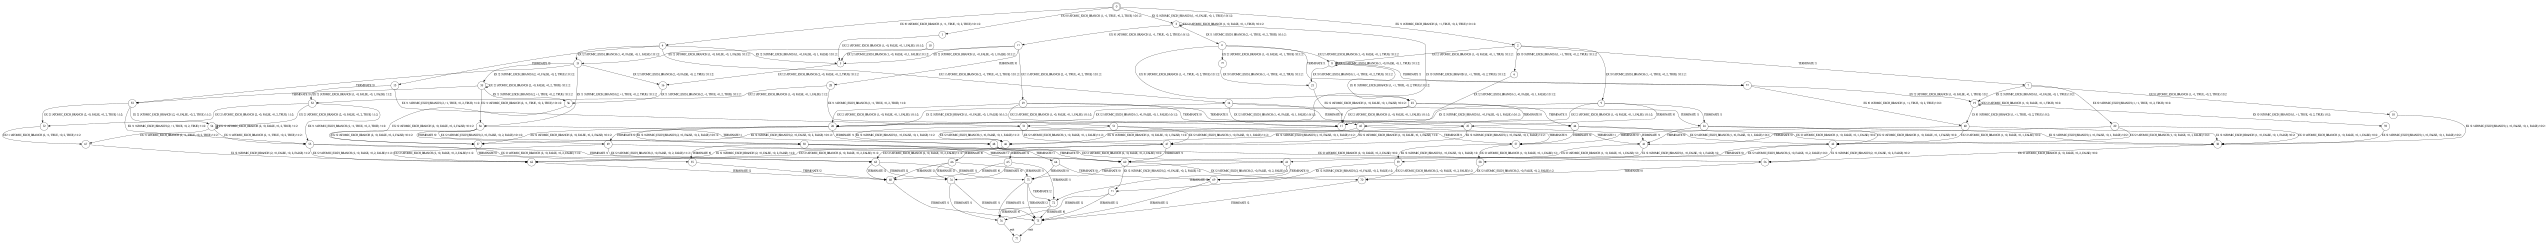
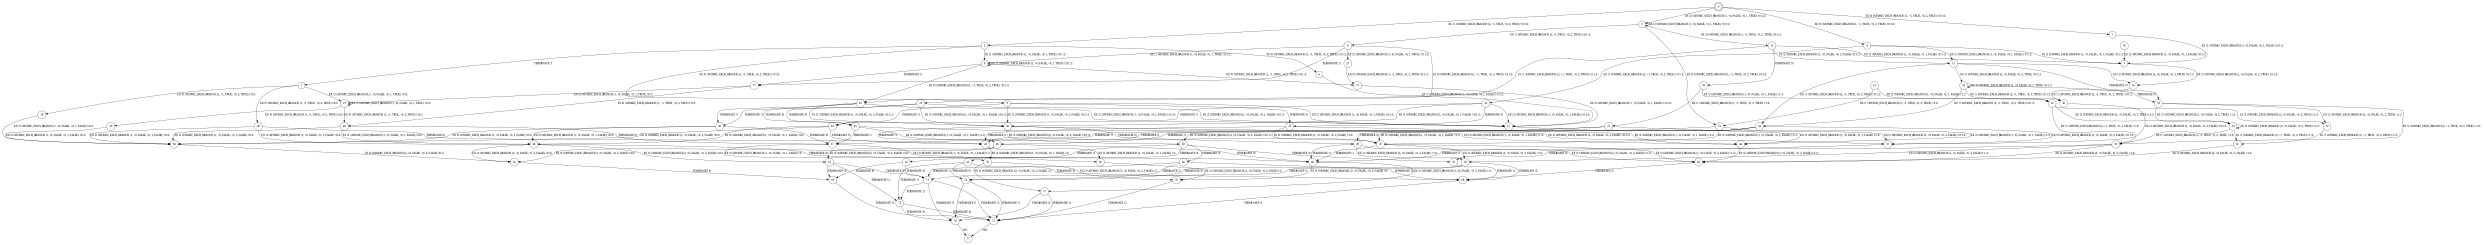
edge "4" -> "13": removed, label "TERMINATE !0"
